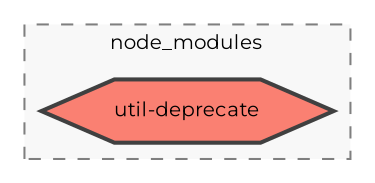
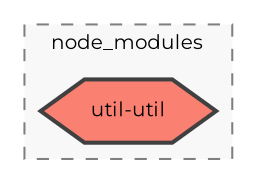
node "util-deprecate": label "util-deprecate" -> "util-util"
